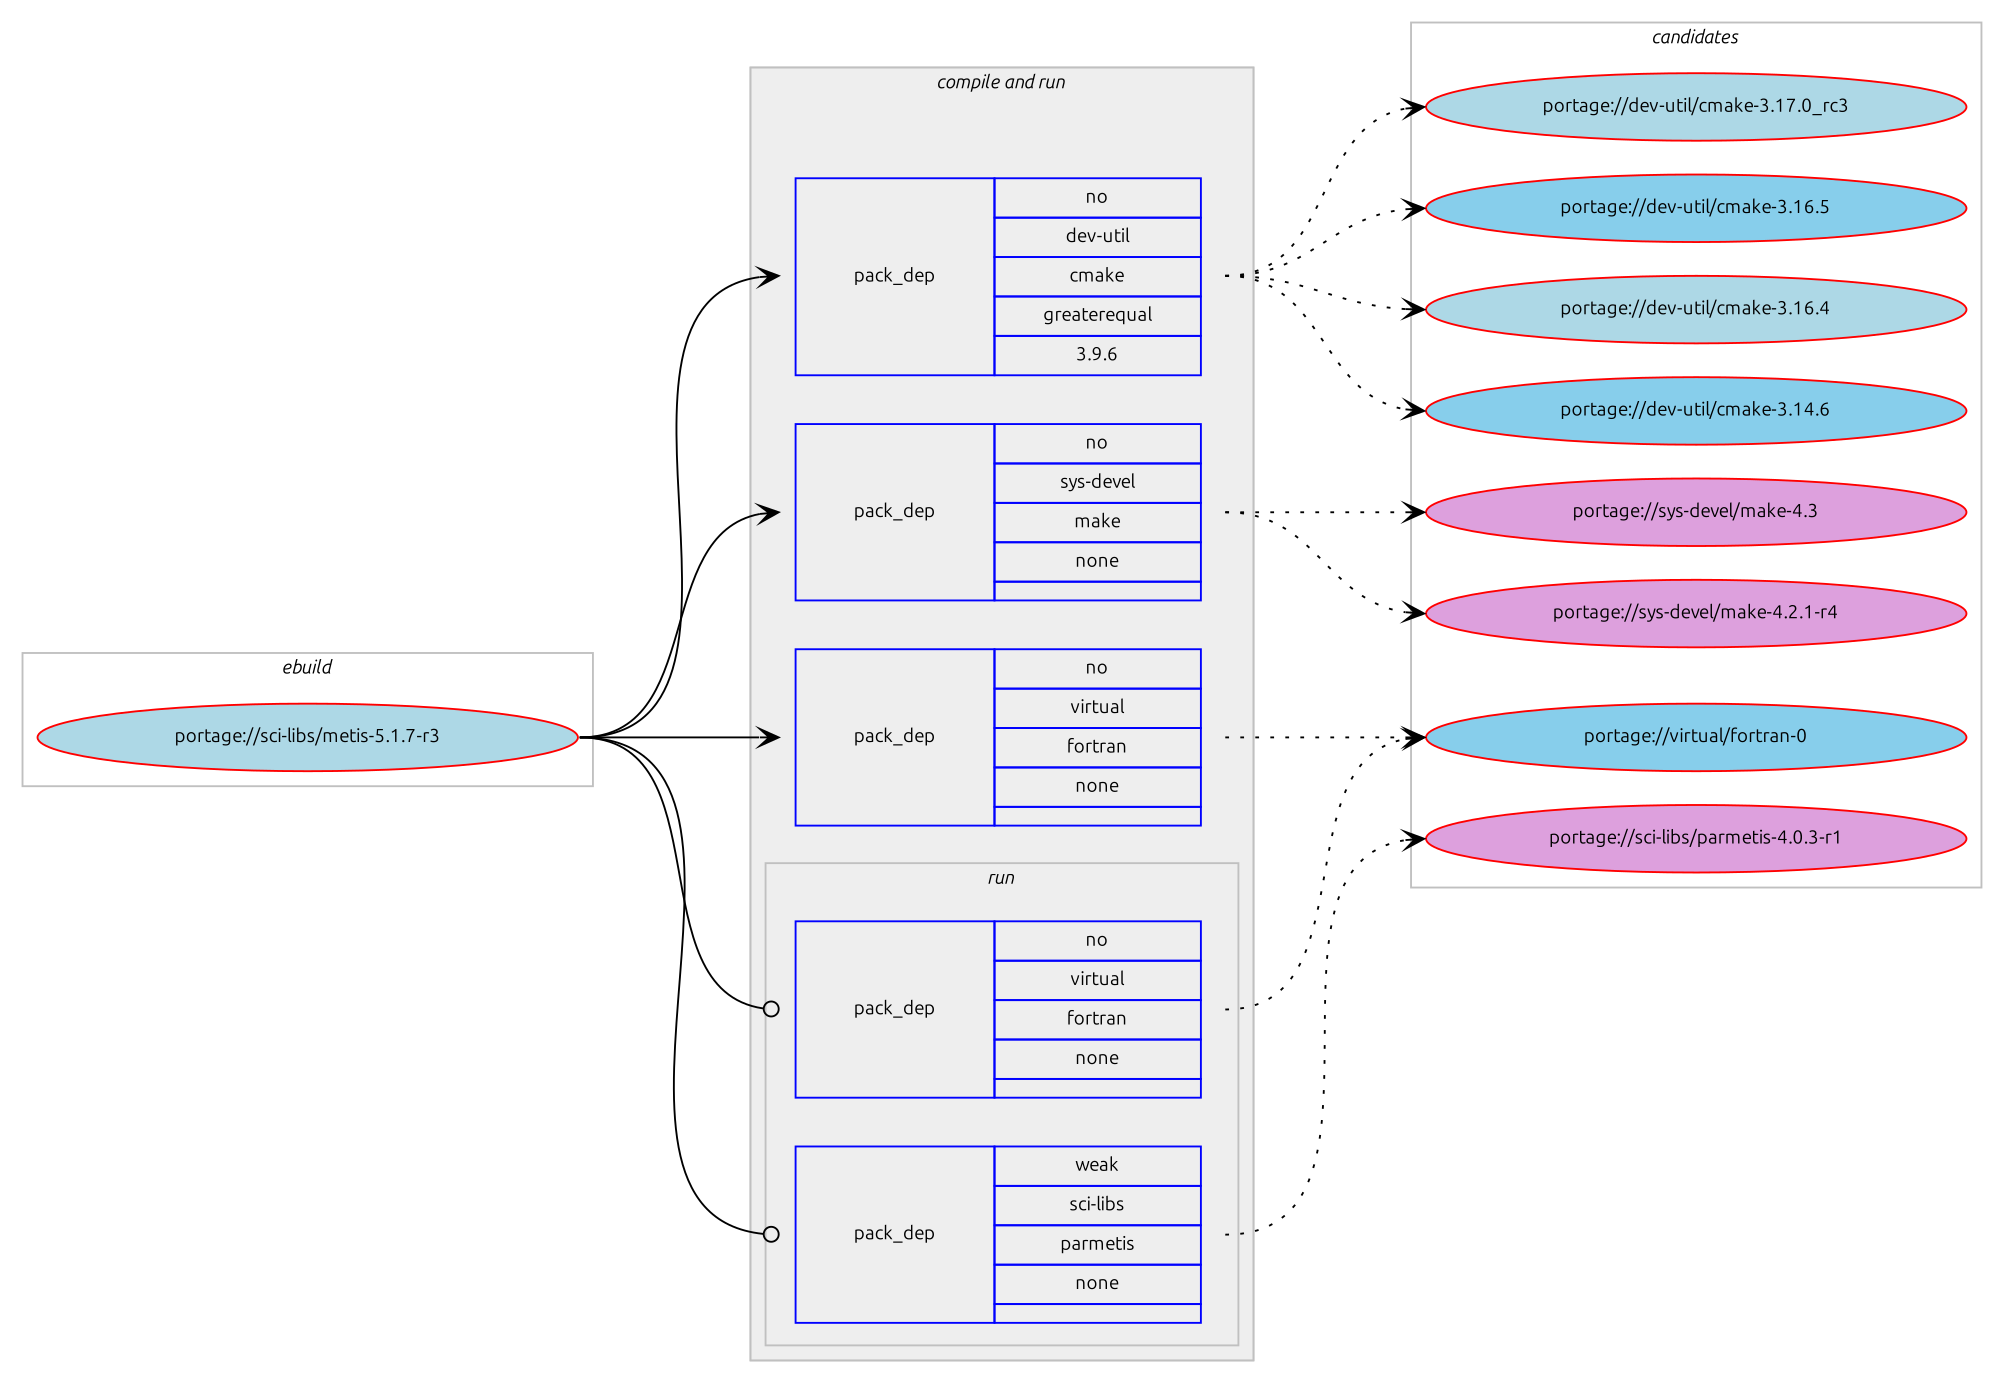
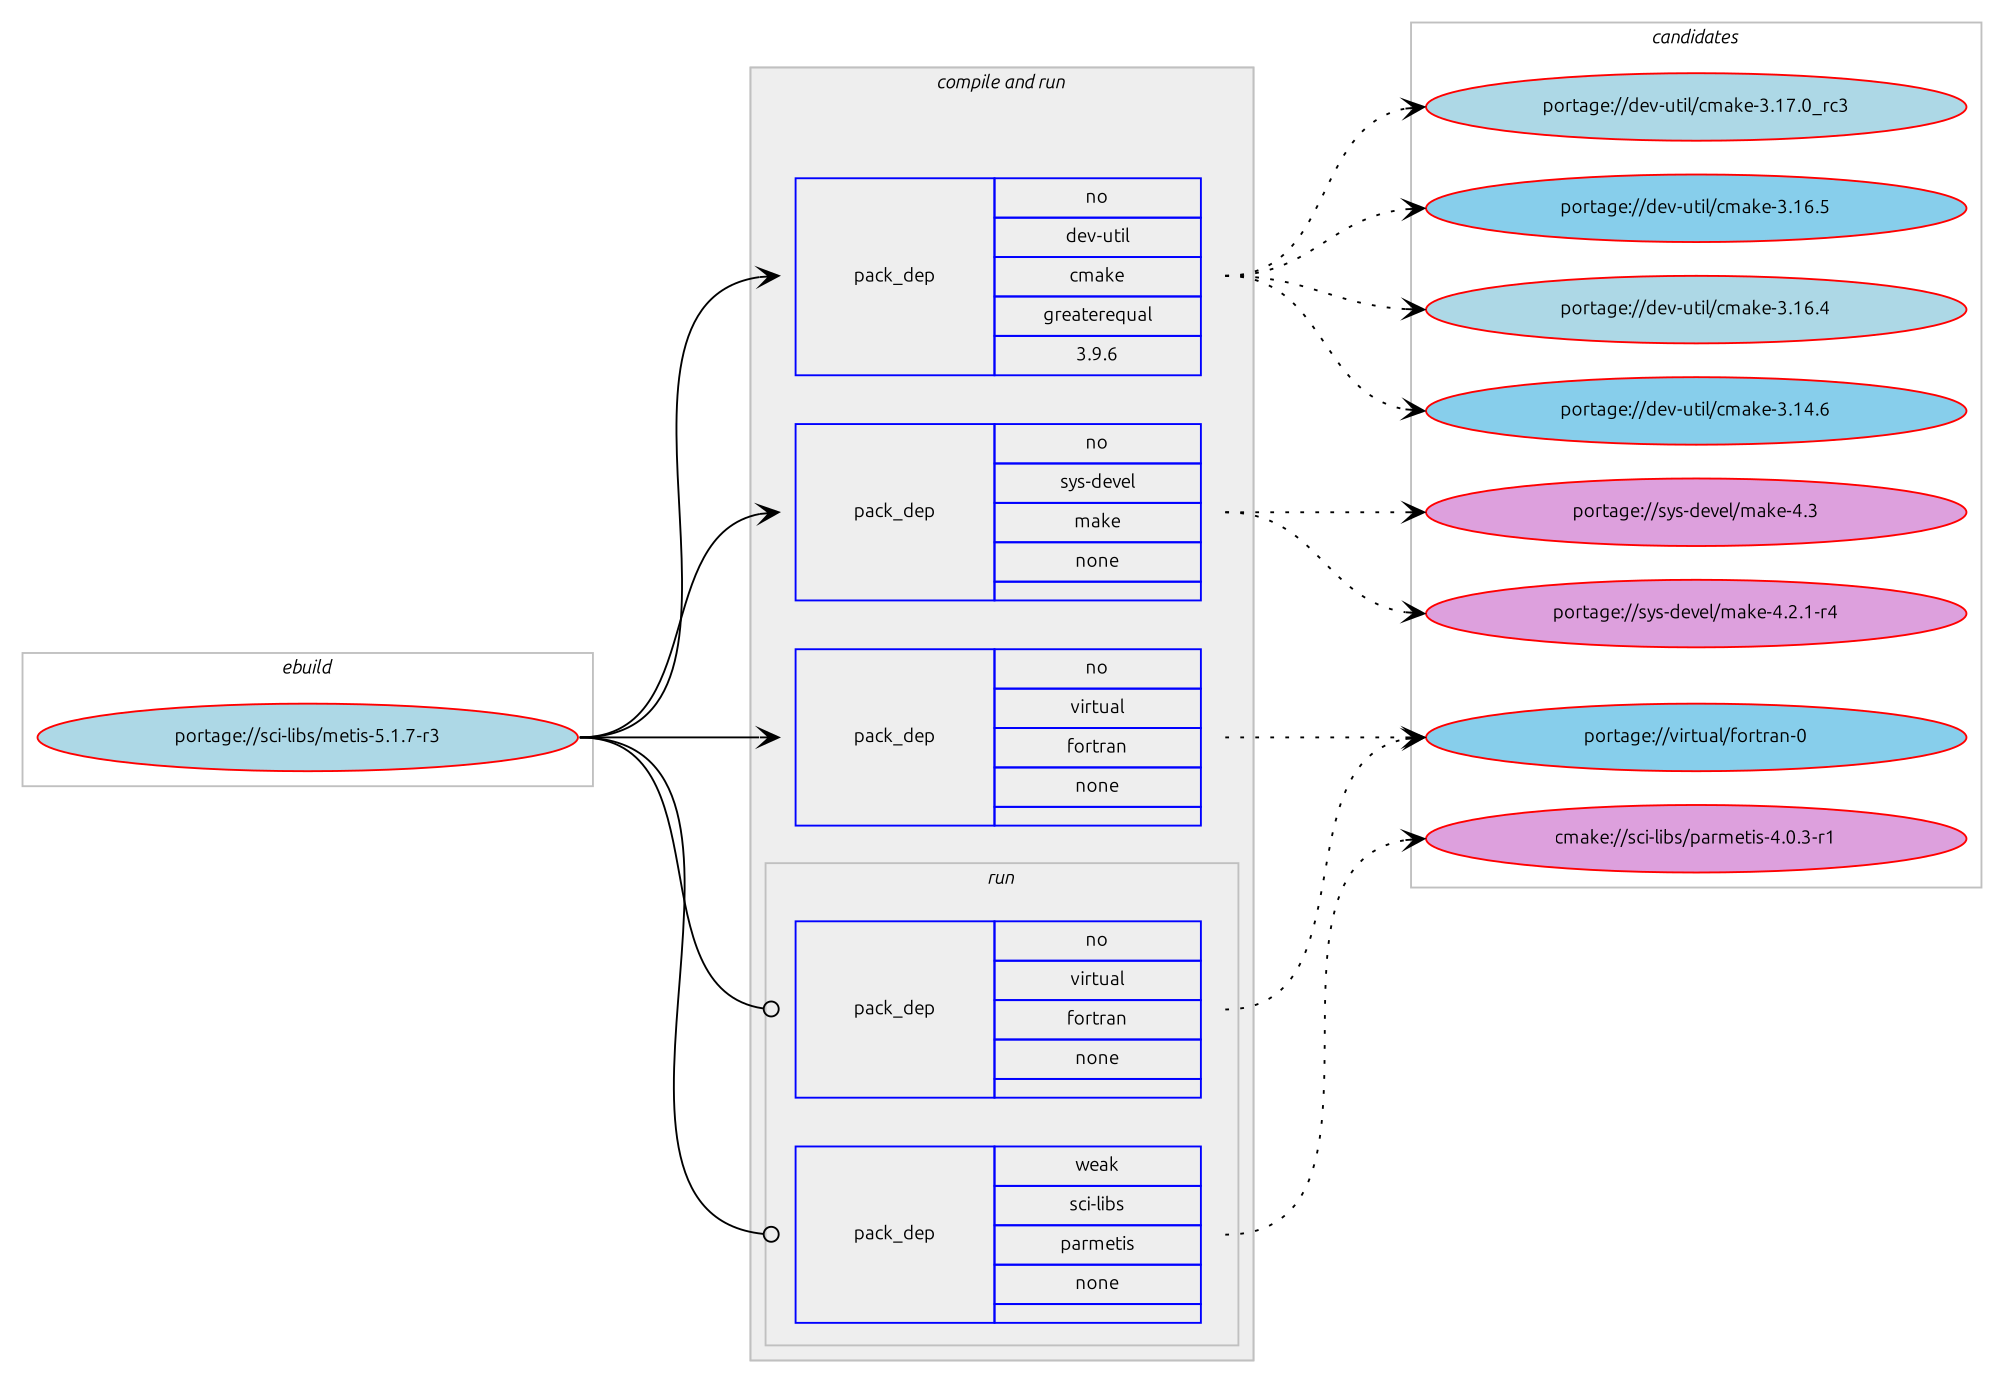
node "portage://sci-libs/parmetis-4.0.3-r1": label "portage://sci-libs/parmetis-4.0.3-r1" -> "cmake://sci-libs/parmetis-4.0.3-r1"
